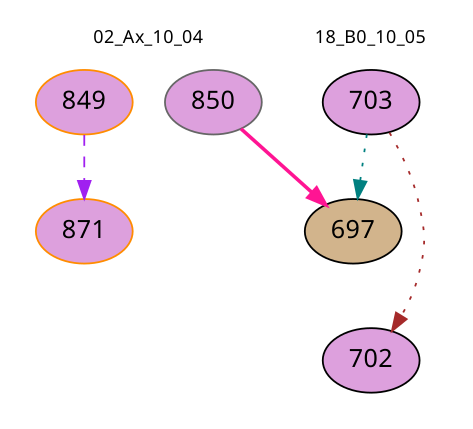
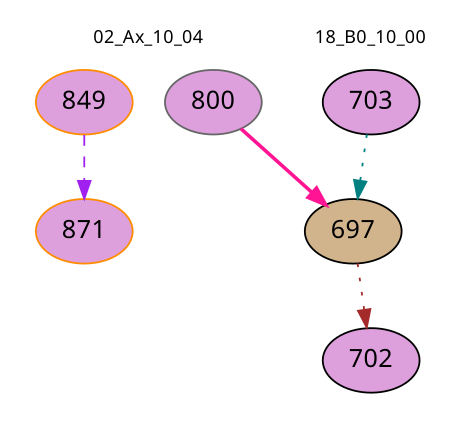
cluster "18_B0_10_05": label "18_B0_10_05" -> "18_B0_10_00"
node "850": label "850" -> "800"
edge "703" -> "702": now "697" -> "702"
